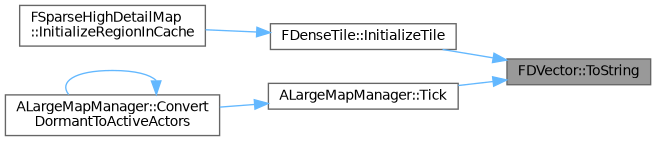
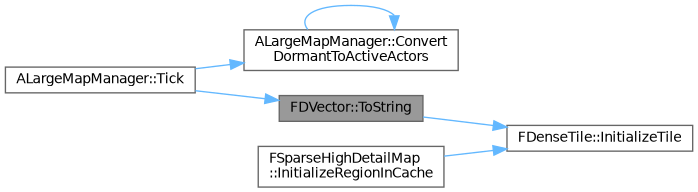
edge "FDenseTile::InitializeTile" -> "FDVector::ToString": reversed
edge "ALargeMapManager::Convert DormantToActiveActors" -> "ALargeMapManager::Tick": reversed
